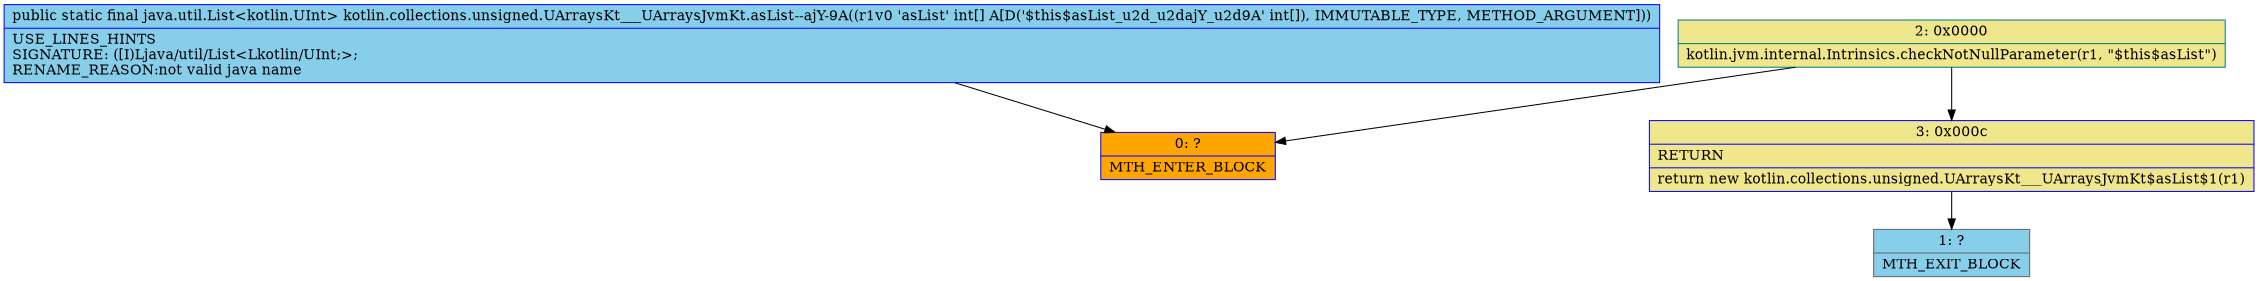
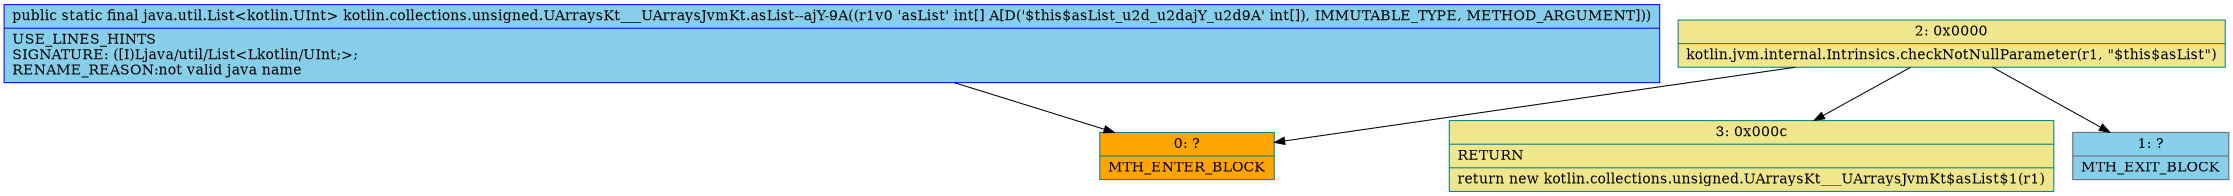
node "0: ?": color blue -> teal
node "3: 0x000c": color blue -> teal
edge "3: 0x000c" -> "1: ?": now "2: 0x0000" -> "1: ?"
